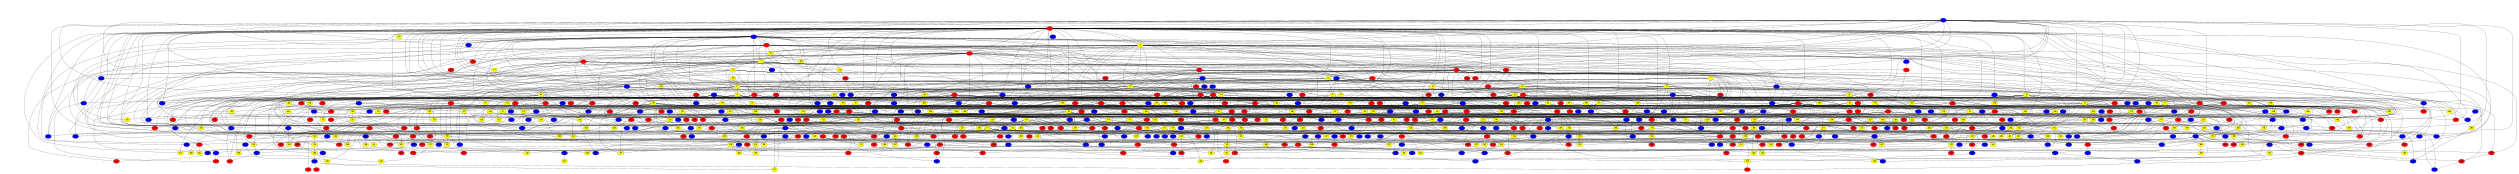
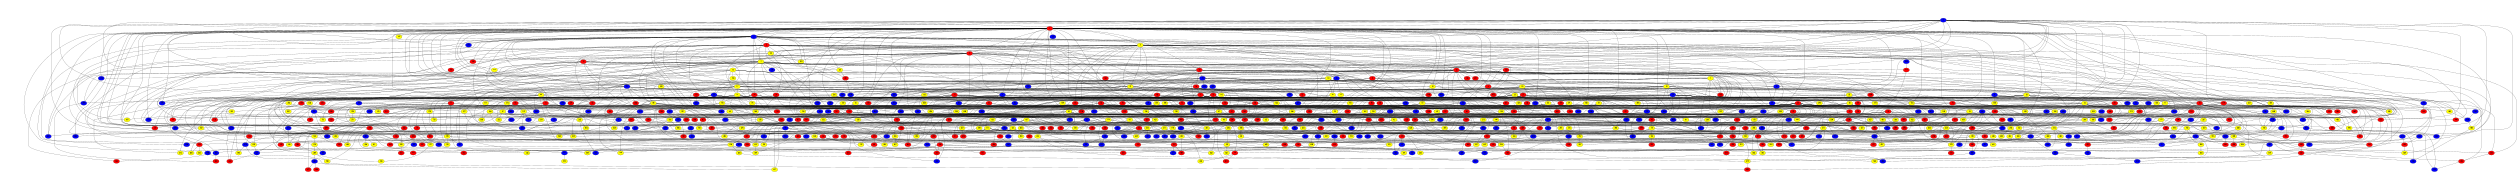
node "538": added
